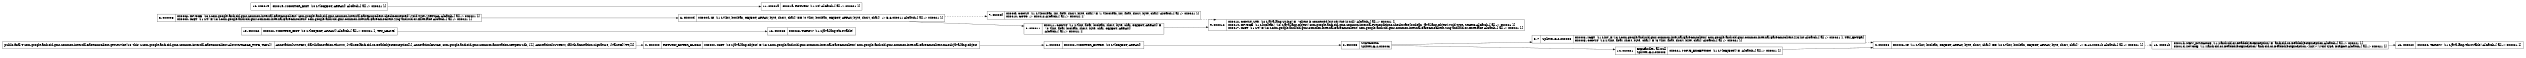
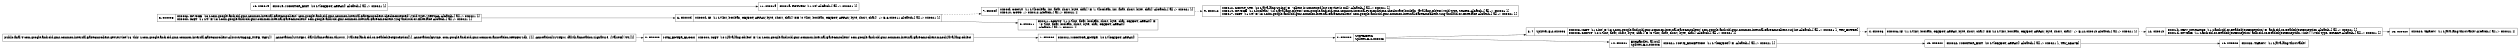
edge "8: 0x0011" -> "9: 0x0012": removed
node "0: 0x0000": text "RETURN_ENTER_BLOCK" -> "MTH_ENTER_BLOCK"
edge "14: 0x0021" -> "4: 0x0006": now "14: 0x0021" -> "15: 0x0022"
